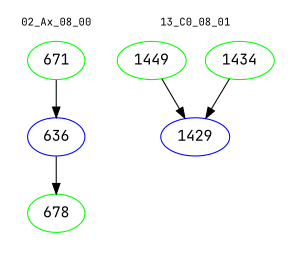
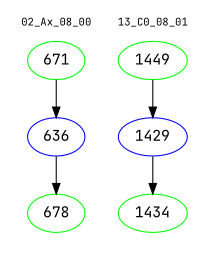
edge "1434" -> "1429": reversed
